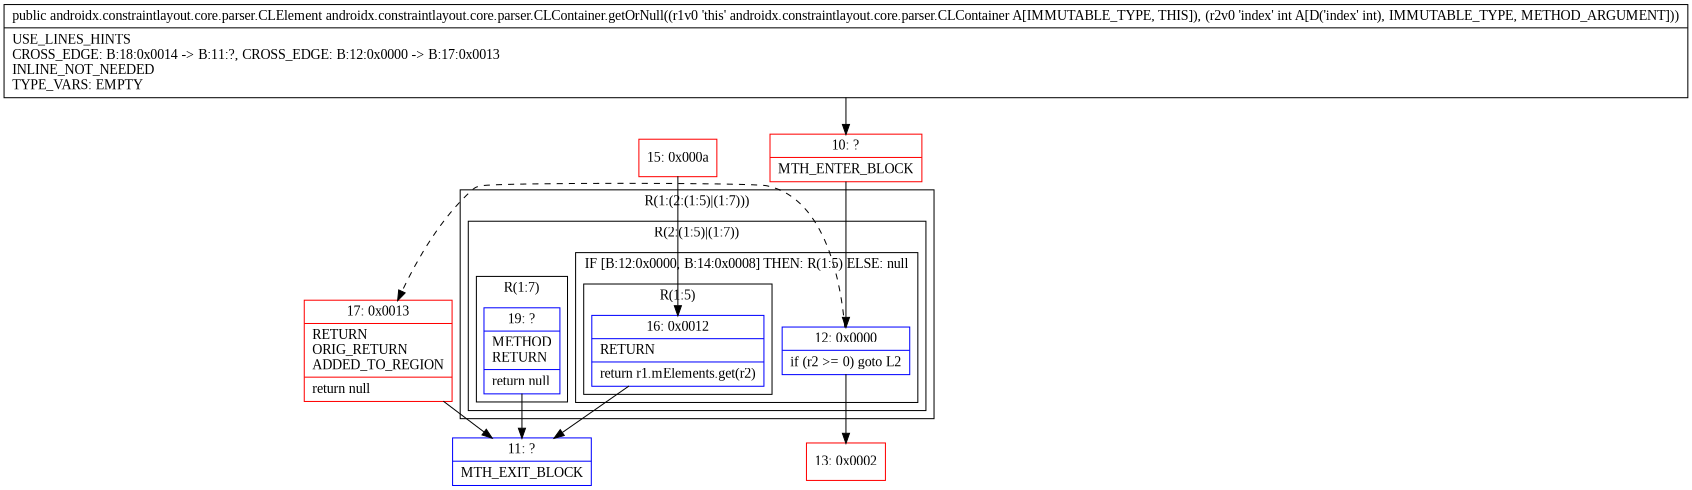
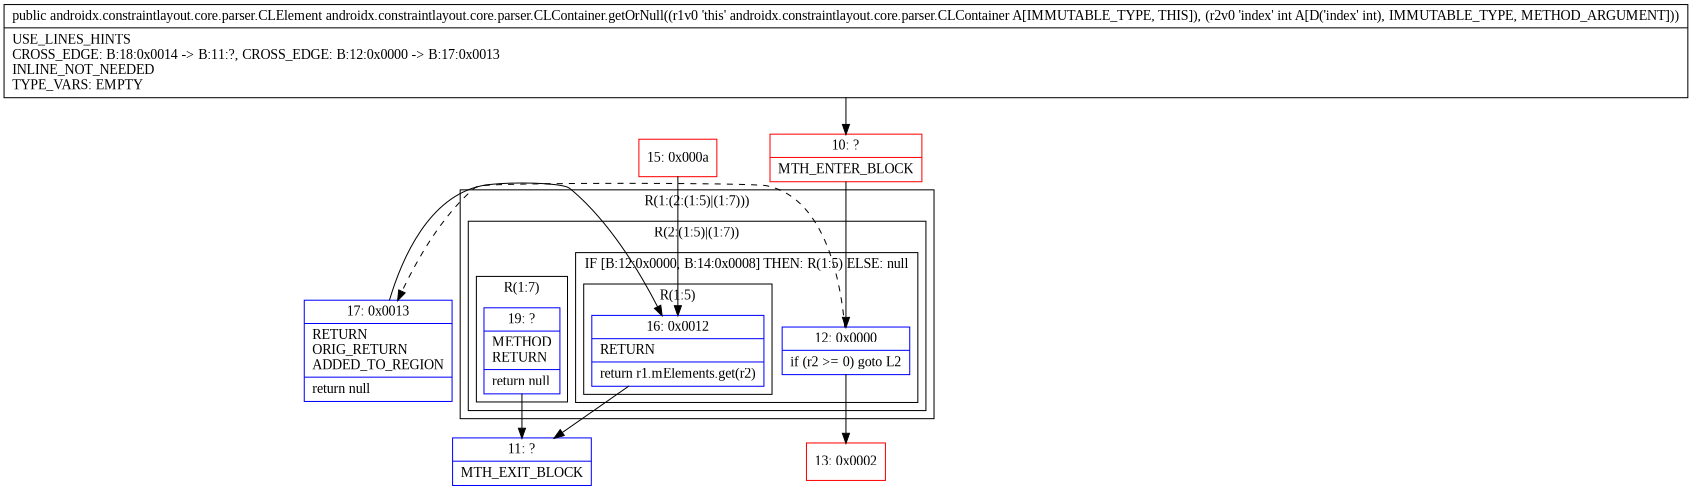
node "17: 0x0013": color red -> blue
edge "17: 0x0013" -> "11: ?": now "17: 0x0013" -> "16: 0x0012"
